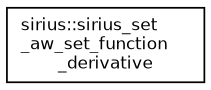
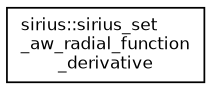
node "sirius::sirius_set _aw_set_function _derivative": label "sirius::sirius_set _aw_set_function _derivative" -> "sirius::sirius_set _aw_radial_function _derivative"
